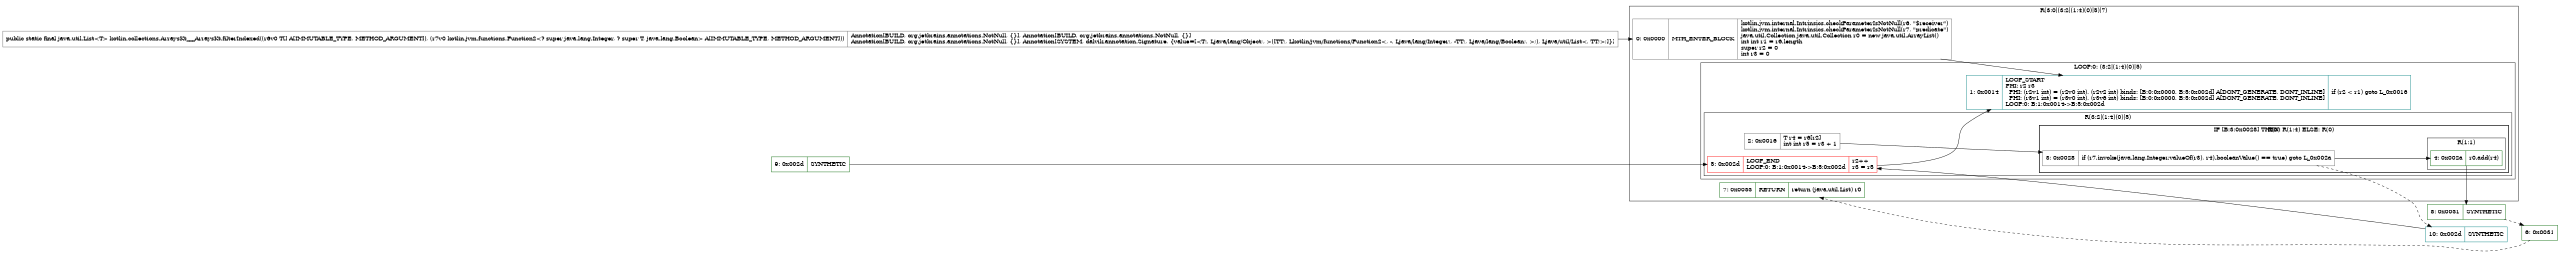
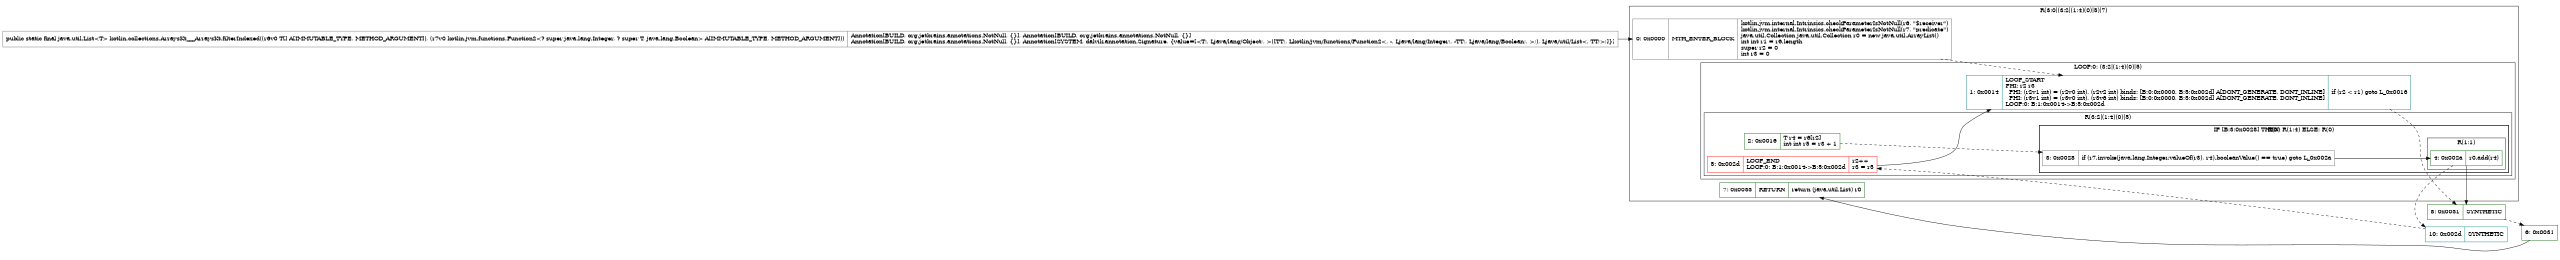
edge "0: 0x0000" -> "1: 0x0014": style solid -> dashed
node "2: 0x0016": color gray40 -> darkgreen
edge "2: 0x0016" -> "3: 0x0028": style solid -> dashed
edge "1: 0x0014" -> "8: 0x0031": added
node "9: 0x002d": removed
edge "3: 0x0028" -> "10: 0x002d": now "4: 0x002a" -> "10: 0x002d"
edge "10: 0x002d" -> "5: 0x002d": style solid -> dashed
edge "6: 0x0031" -> "7: 0x0033": style dashed -> solid
